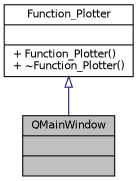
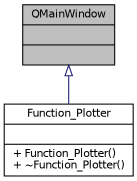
edge "QMainWindow" -> "Function_Plotter": reversed
